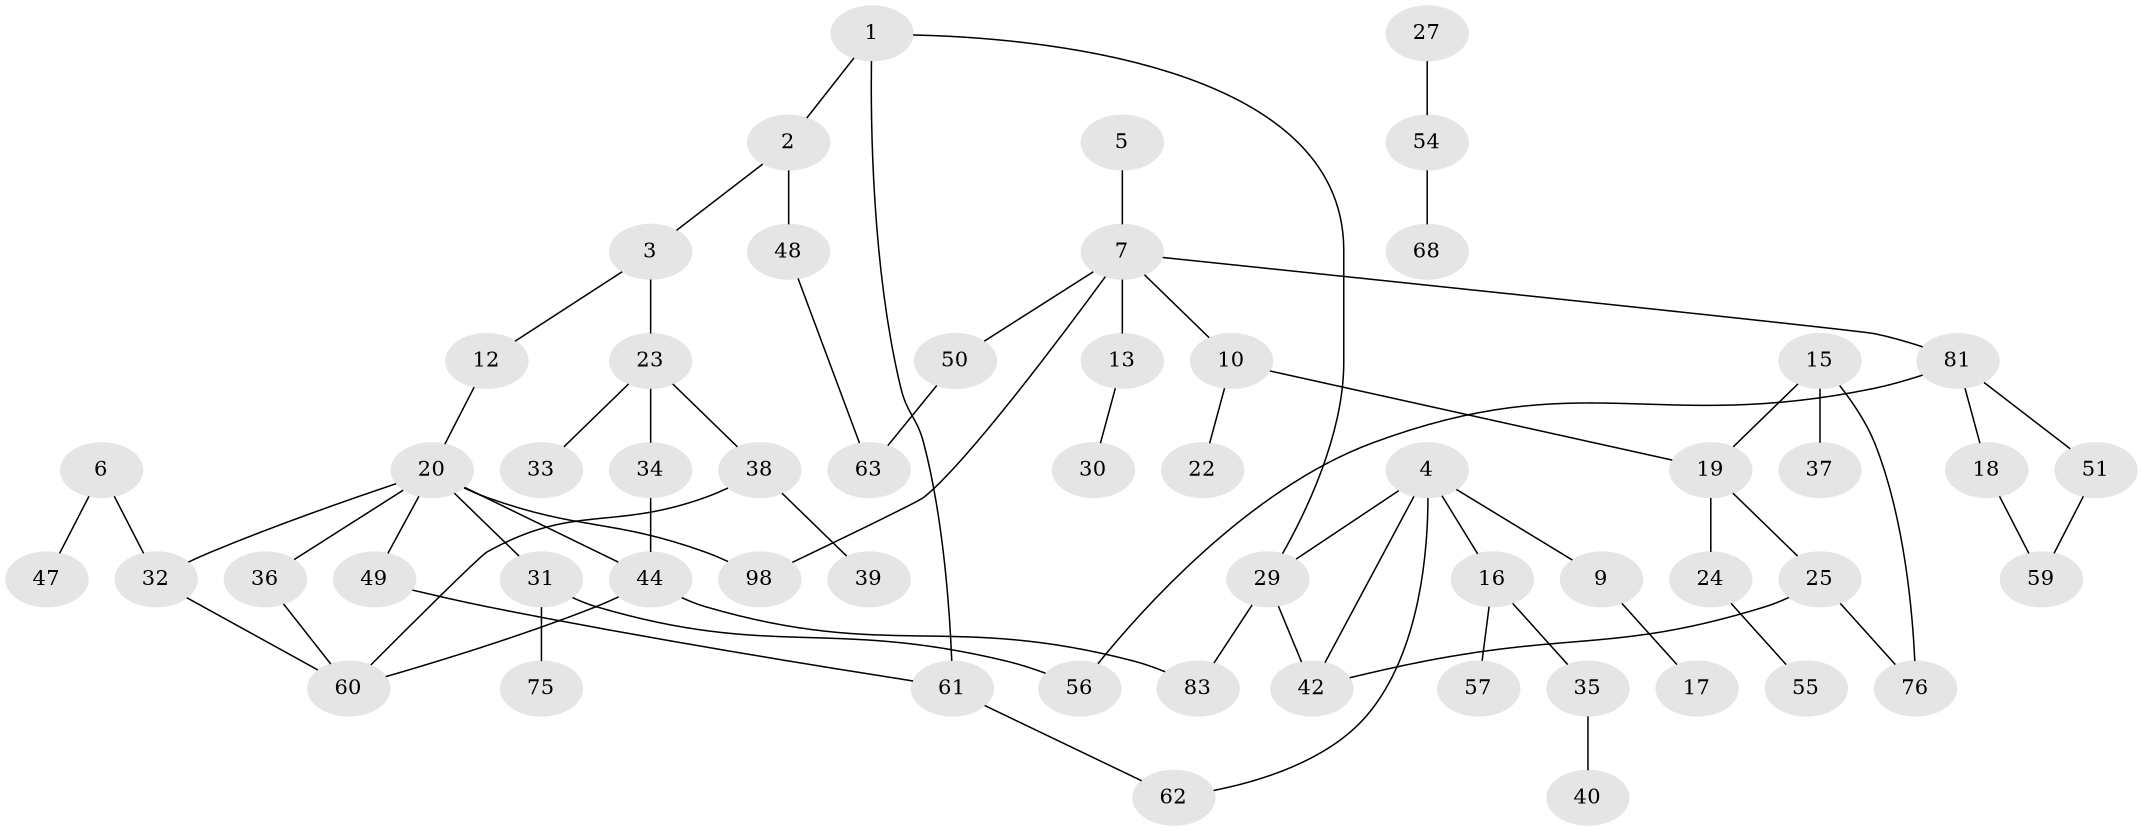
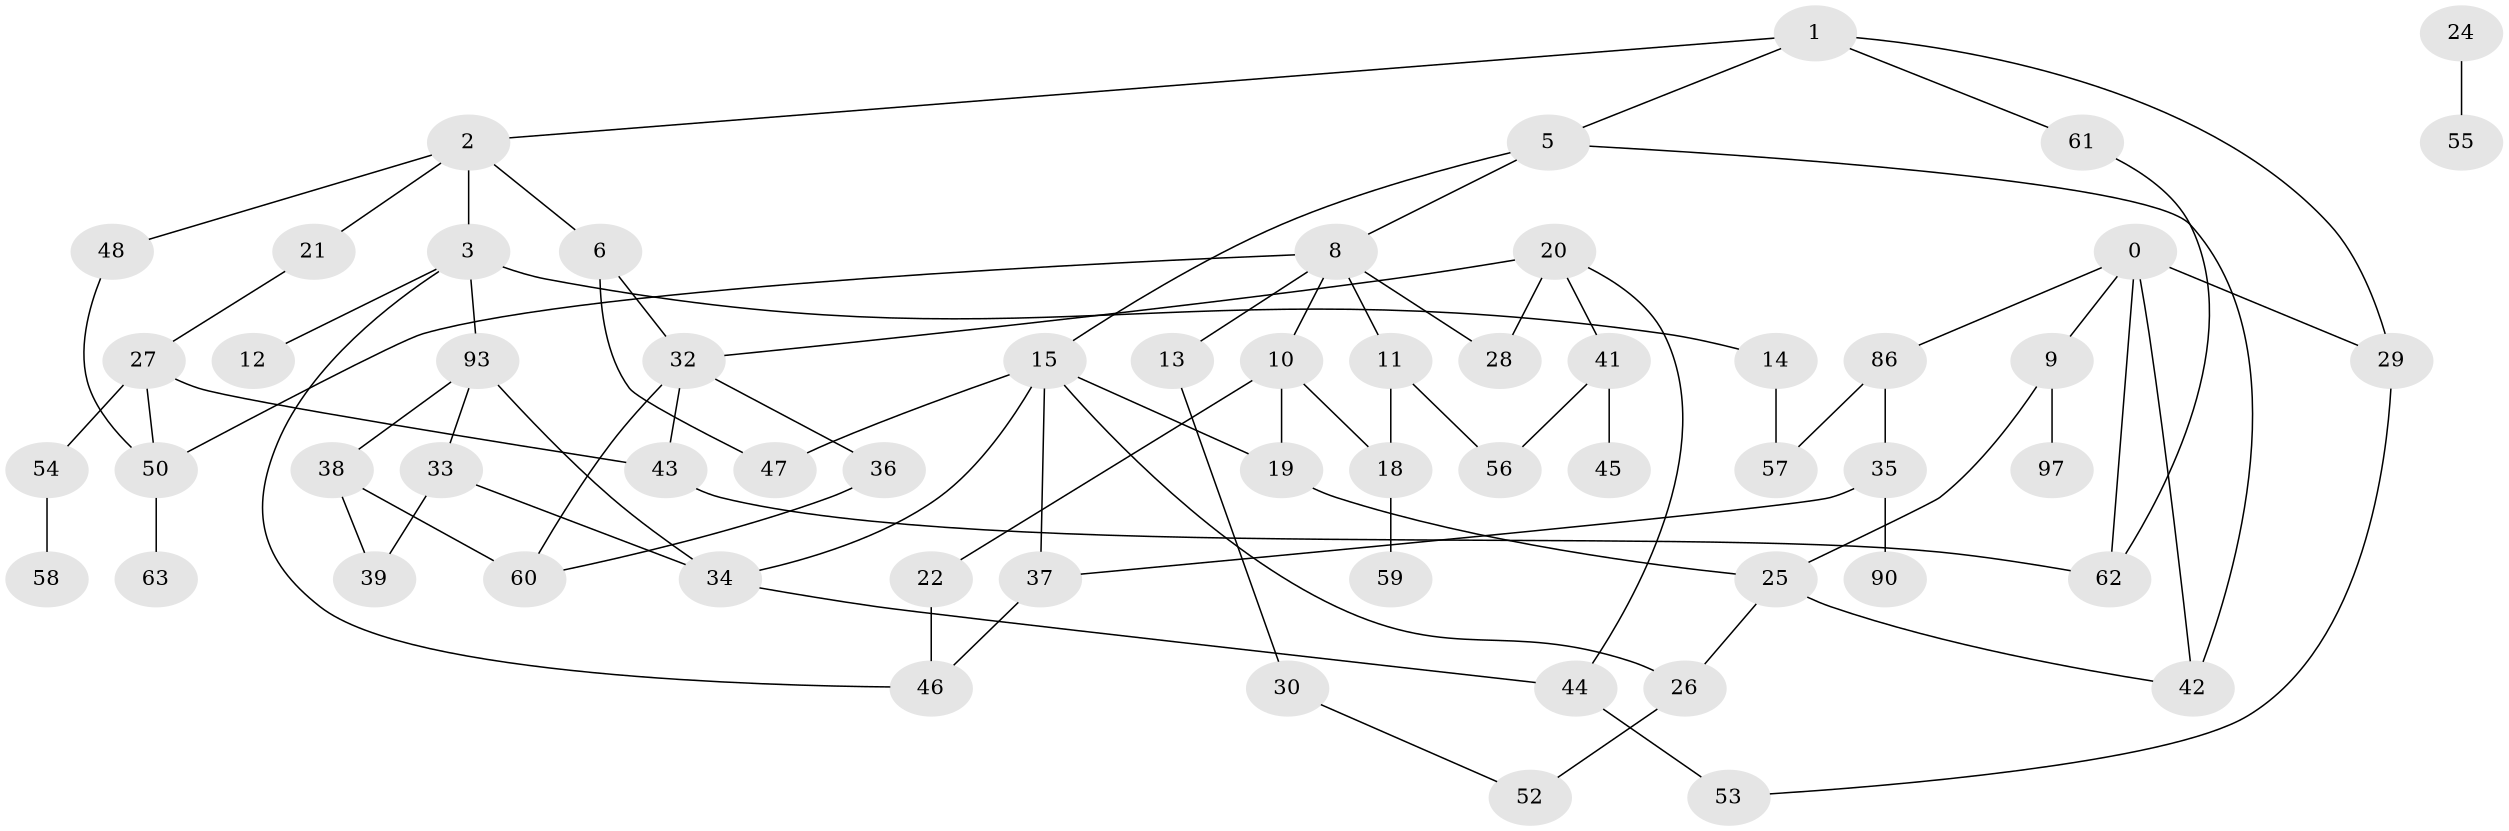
edge "1" -- "5": added
edge "2" -- "6": added
edge "5" -- "15": added
node "21": added
node "7": label "7" -> "8"
node "68": label "68" -> "58"
node "23": label "23" -> "93"
edge "48" -- "63": now "48" -- "50"
node "14": added
node "81": label "81" -> "11"
edge "15" -- "47": added
edge "10" -- "18": added
edge "27" -- "50": added
edge "12" -- "20": removed
node "43": added
node "4": label "4" -> "0"
node "51": removed
edge "9" -- "25": added
edge "15" -- "34": added
edge "20" -- "36": now "32" -- "36"
edge "33" -- "39": added
edge "33" -- "34": added
edge "19" -- "24": removed
edge "35" -- "37": added
node "49": removed
node "31": label "31" -> "41"
node "98": label "98" -> "28"
node "16": label "16" -> "86"
edge "29" -- "42": now "5" -- "42"
edge "44" -- "60": removed
node "75": label "75" -> "45"
node "46": added
node "83": label "83" -> "53"
node "17": label "17" -> "97"
node "76": label "76" -> "26"
node "52": added
node "40": label "40" -> "90"
